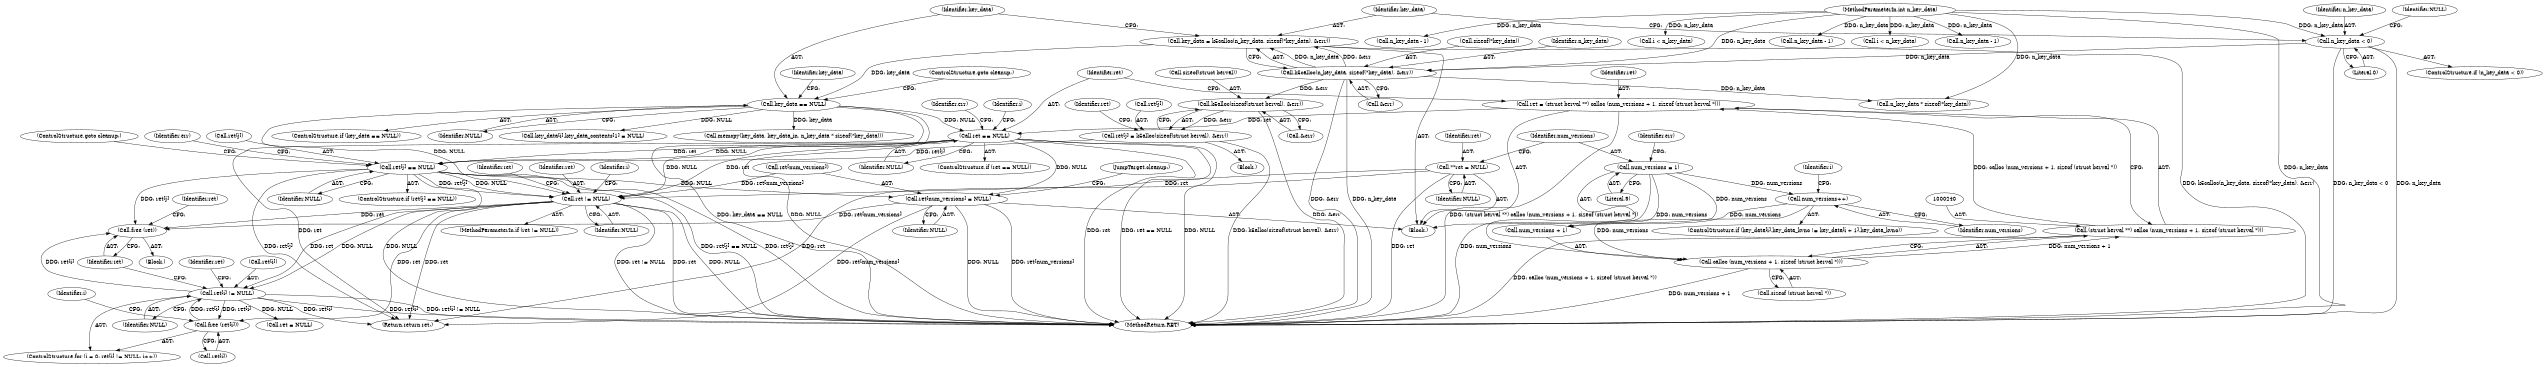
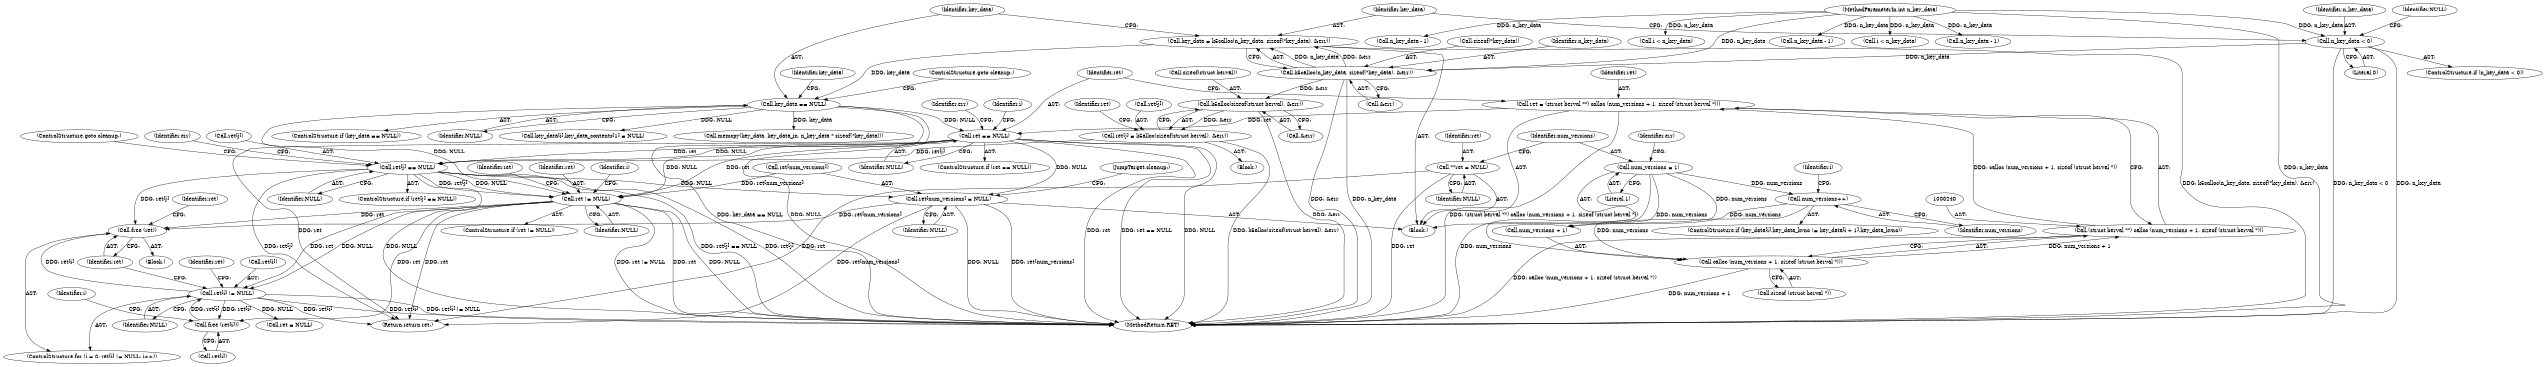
node "(Call,n_key_data * sizeof(*key_data))": removed
edge "(Call,**ret = NULL)" -> "(Call,ret != NULL)": removed, label "DDG: ret"
node "(Literal,9)": label "(Literal,9)" -> "(Literal,1)"
node "(MethodParameterIn,if (ret != NULL))": label "(MethodParameterIn,if (ret != NULL))" -> "(ControlStructure,if (ret != NULL))"
edge "(Call,free (ret[i]))" -> "(ControlStructure,for (i = 0; ret[i] != NULL; i++))": now "(Call,free (ret))" -> "(ControlStructure,for (i = 0; ret[i] != NULL; i++))"
